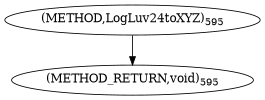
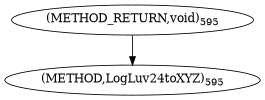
edge "(METHOD,LogLuv24toXYZ)" -> "(METHOD_RETURN,void)": reversed
